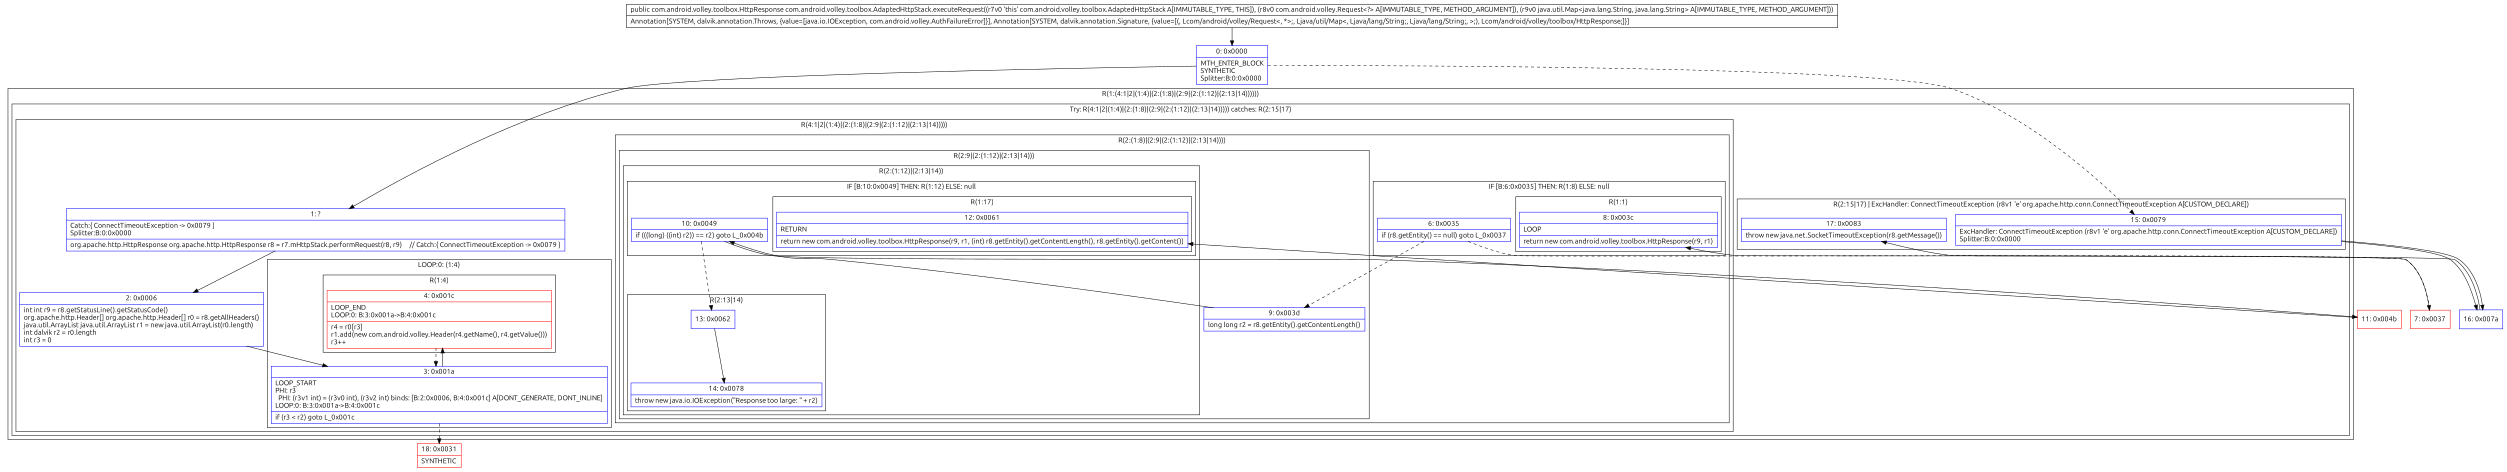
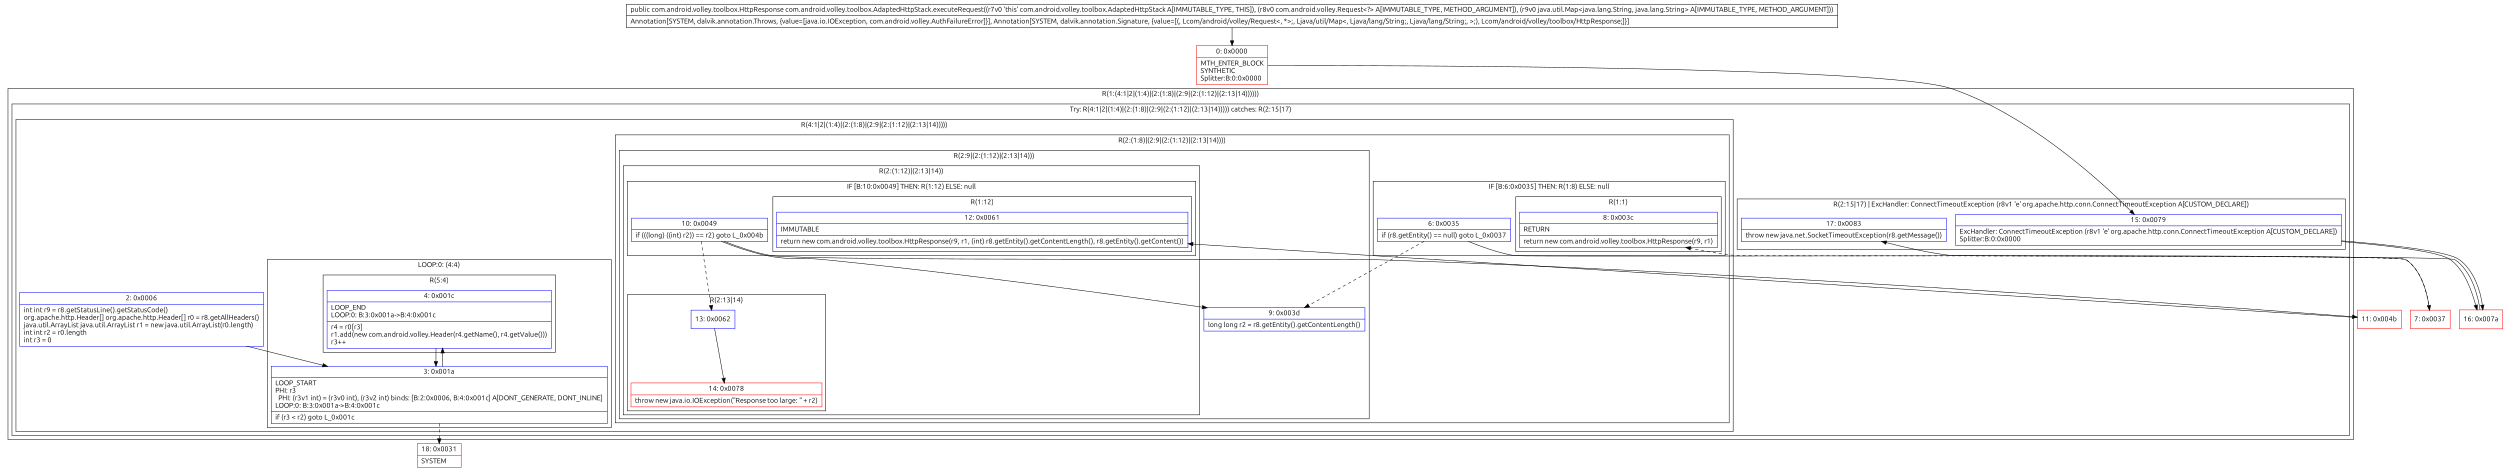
node "0: 0x0000": color blue -> red
edge "0: 0x0000" -> "15: 0x0079": style dashed -> solid
cluster "R(1:17)": label "R(1:17)" -> "R(1:12)"
node "12: 0x0061": text "RETURN" -> "IMMUTABLE"
node "8: 0x003c": text "LOOP" -> "RETURN"
node "1: ?": removed
edge "6: 0x0035" -> "7: 0x0037": style dashed -> solid
edge "7: 0x0037" -> "8: 0x003c": style solid -> dashed
cluster "LOOP:0: (1:4)": label "LOOP:0: (1:4)" -> "LOOP:0: (4:4)"
edge "9: 0x003d" -> "10: 0x0049": reversed
cluster "R(1:4)": label "R(1:4)" -> "R(5:4)"
node "4: 0x001c": color red -> blue
node "16: 0x007a": color blue -> red
node "2: 0x0006": text "int dalvik r2 = r0.length" -> "int int r2 = r0.length"
edge "4: 0x001c" -> "3: 0x001a": style dashed -> solid
node "14: 0x0078": color blue -> red
node "18: 0x0031": text "SYNTHETIC" -> "SYSTEM"
